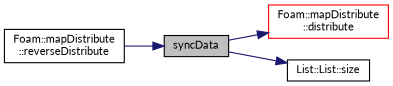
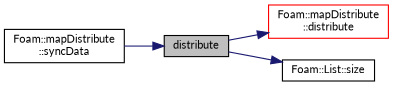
node "Foam::mapDistribute ::reverseDistribute": label "Foam::mapDistribute ::reverseDistribute" -> "Foam::mapDistribute ::syncData"
node "syncData": label "syncData" -> "distribute"
node "List::List::size": label "List::List::size" -> "Foam::List::size"
